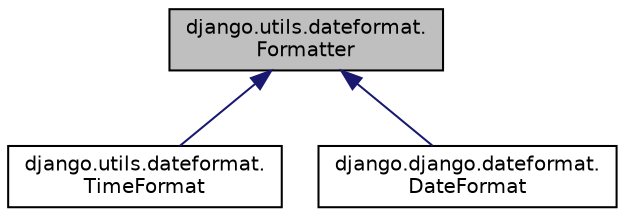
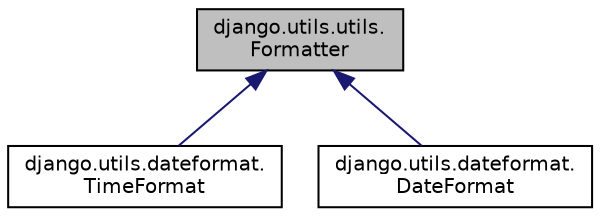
node "django.utils.dateformat. Formatter": label "django.utils.dateformat. Formatter" -> "django.utils.utils. Formatter"
node "django.django.dateformat. DateFormat": label "django.django.dateformat. DateFormat" -> "django.utils.dateformat. DateFormat"
